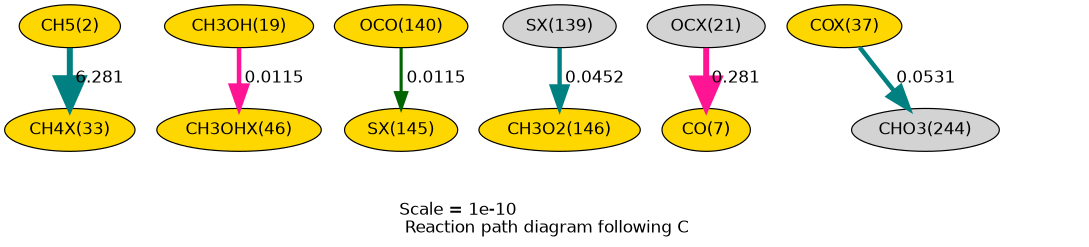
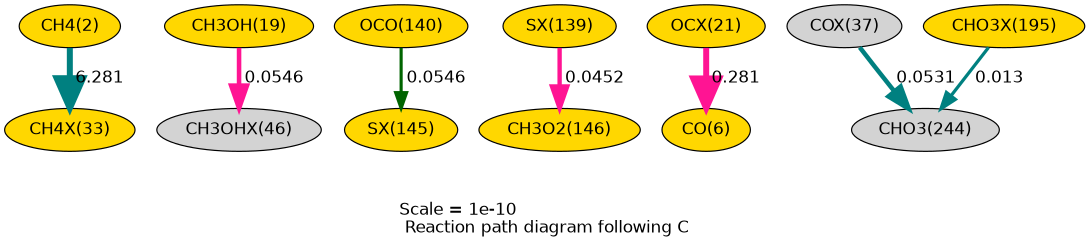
node "CH5(2)": label "CH5(2)" -> "CH4(2)"
node "SX(139)": fillcolor lightgrey -> gold
node "OCX(21)": fillcolor lightgrey -> gold
node "COX(37)": fillcolor gold -> lightgrey
node "CHO3X(195)": added
edge "SX(139)" -> "CH3O2(146)": color teal -> deeppink
edge "CH3OH(19)" -> "CH3OHX(46)": label " 0.0115" -> " 0.0546"
edge "OCO(140)" -> "SX(145)": label " 0.0115" -> " 0.0546"
node "CH3OHX(46)": fillcolor gold -> lightgrey
node "CO(7)": label "CO(7)" -> "CO(6)"
